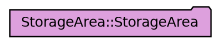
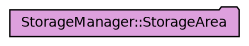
node "StorageArea::StorageArea": label "StorageArea::StorageArea" -> "StorageManager::StorageArea"
